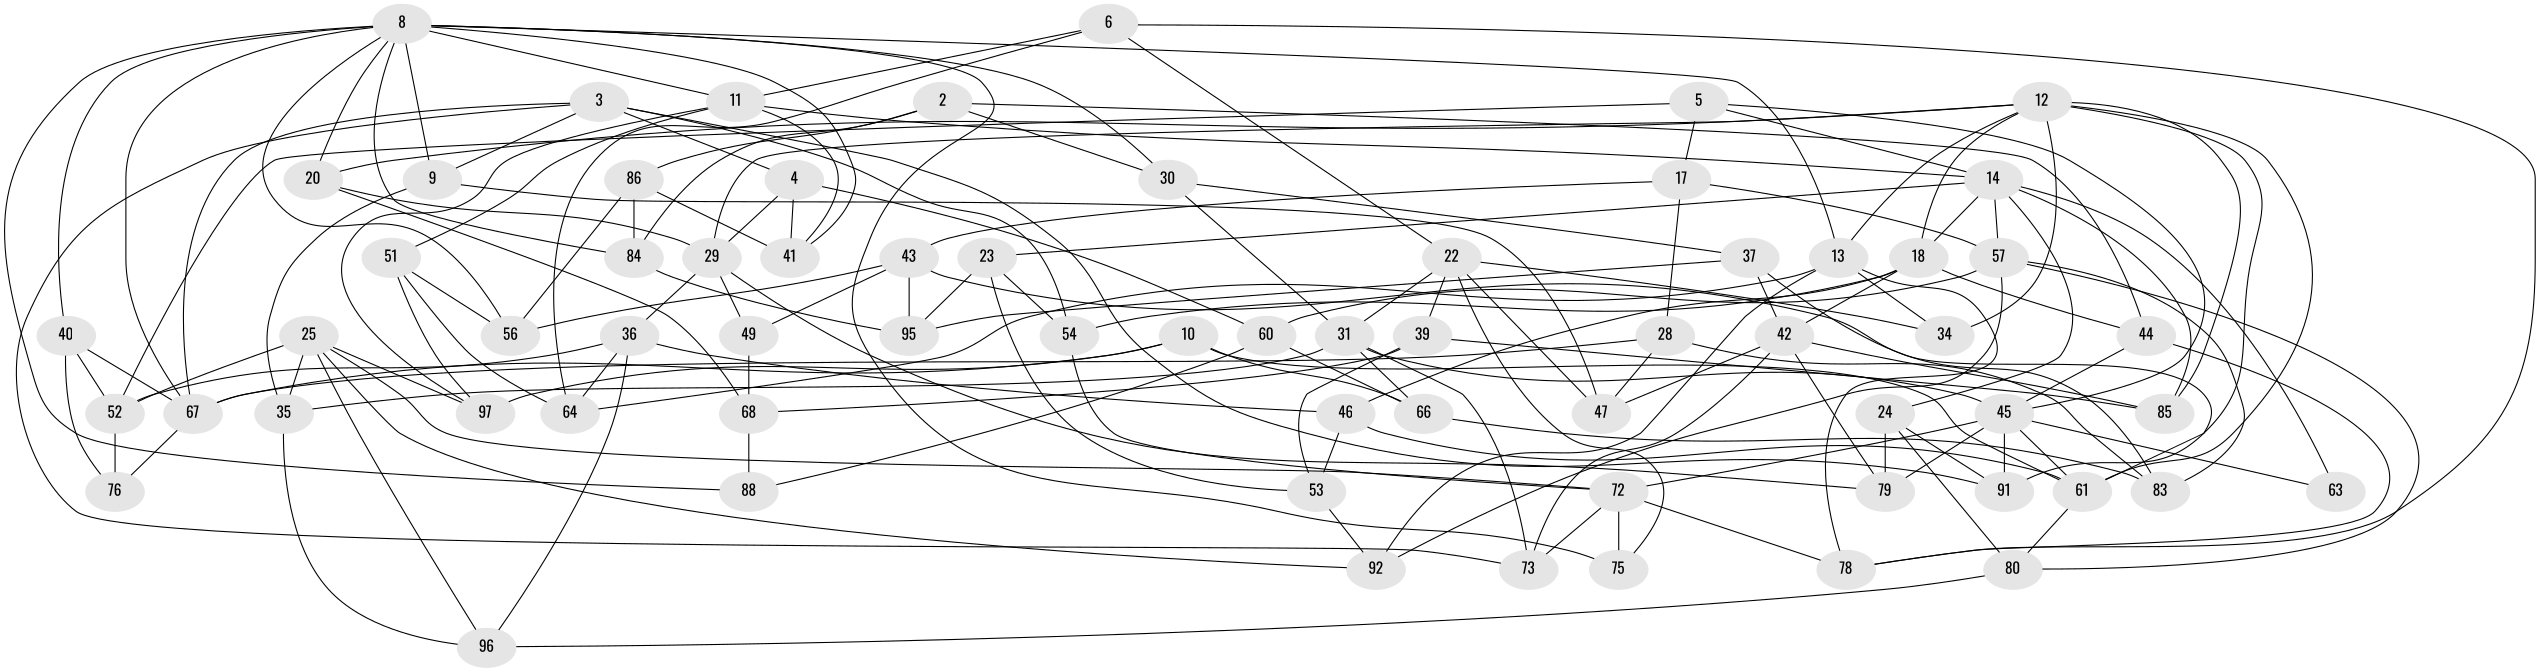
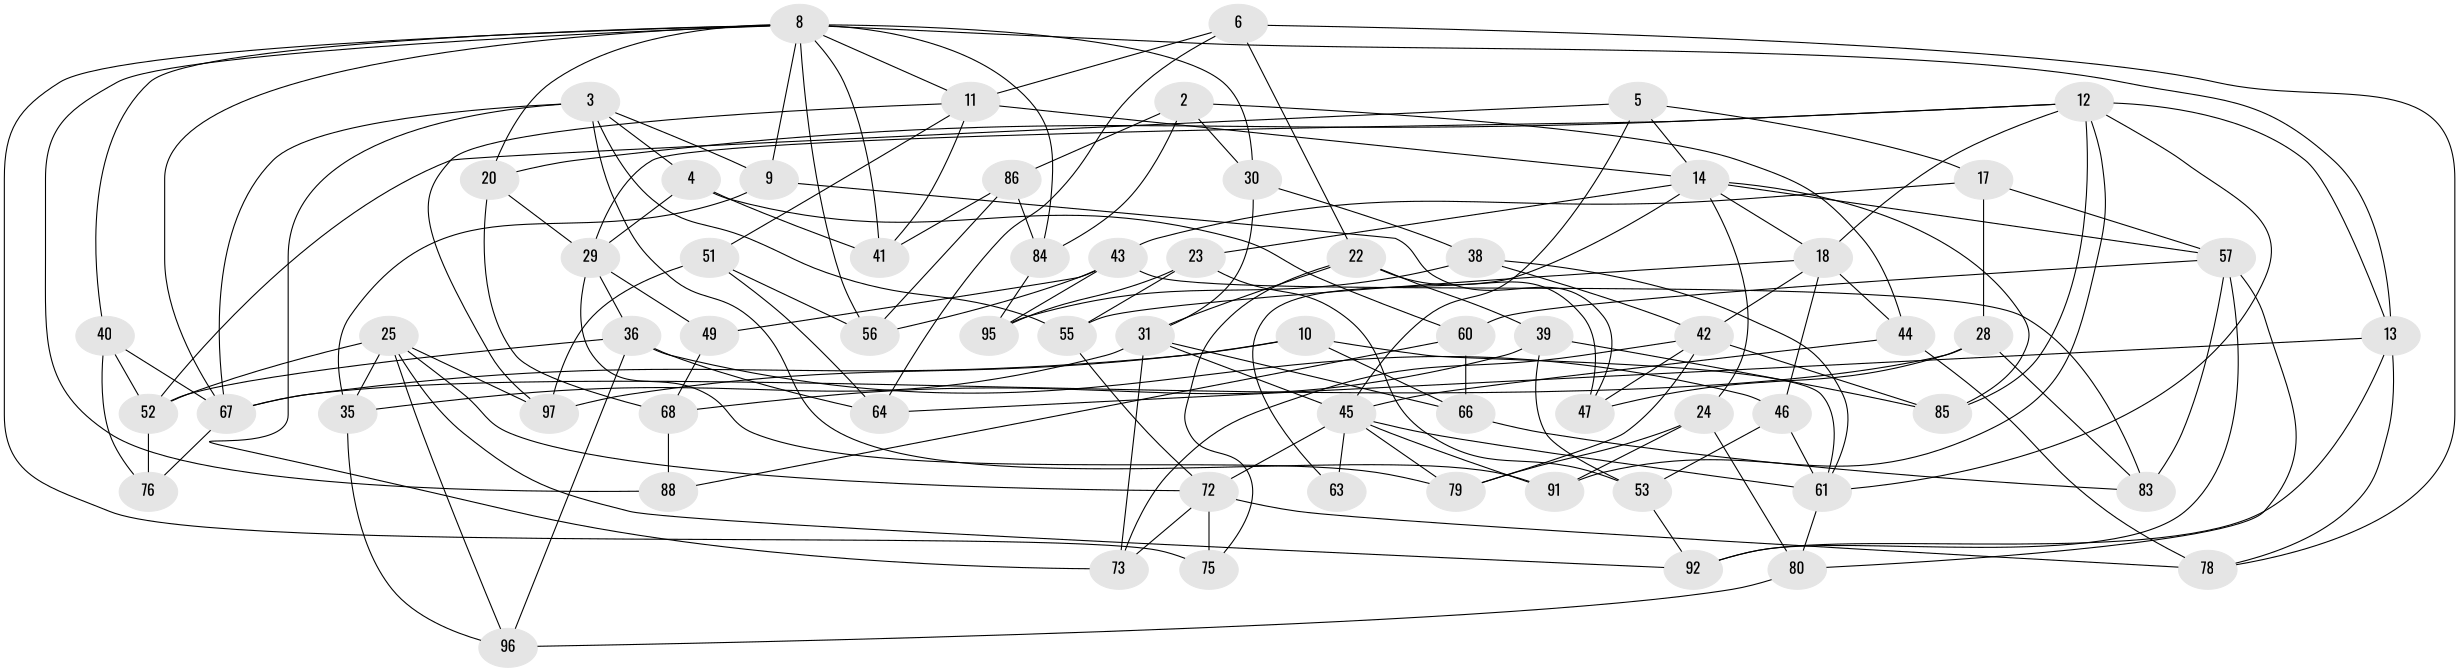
node "37": label "37" -> "38"
node "54": label "54" -> "55"
node "34": removed
